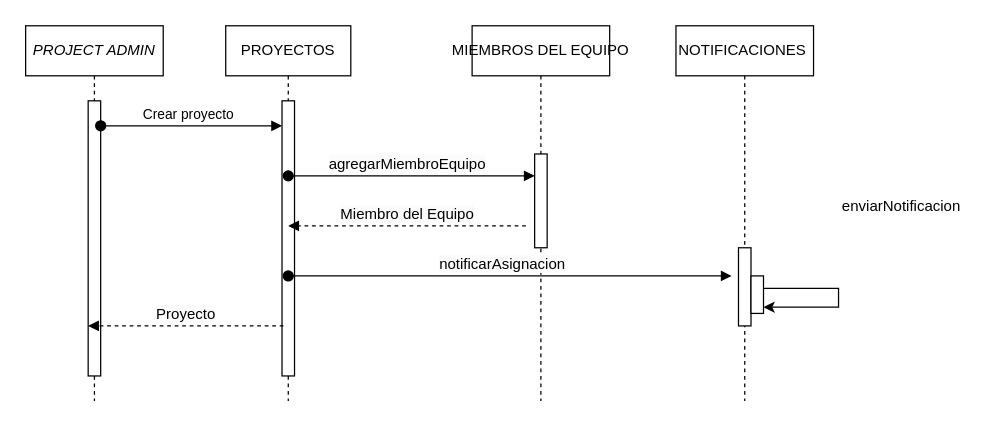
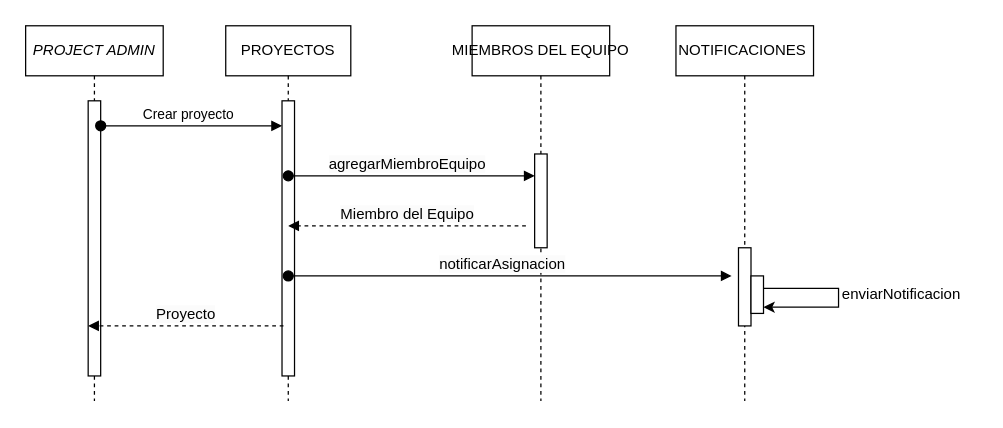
node "enviarNotificacion": moved (901, 207) -> (901, 294)
